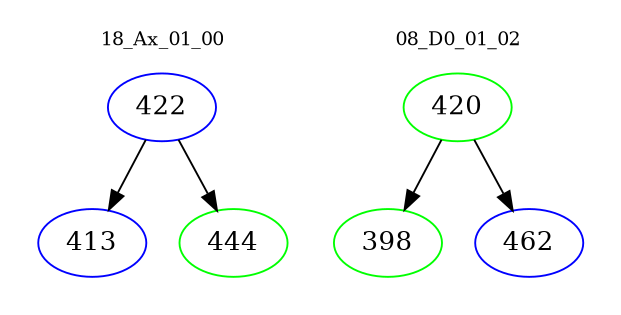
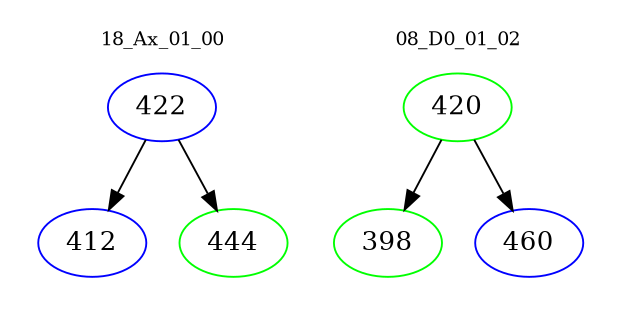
node "413": label "413" -> "412"
node "462": label "462" -> "460"
